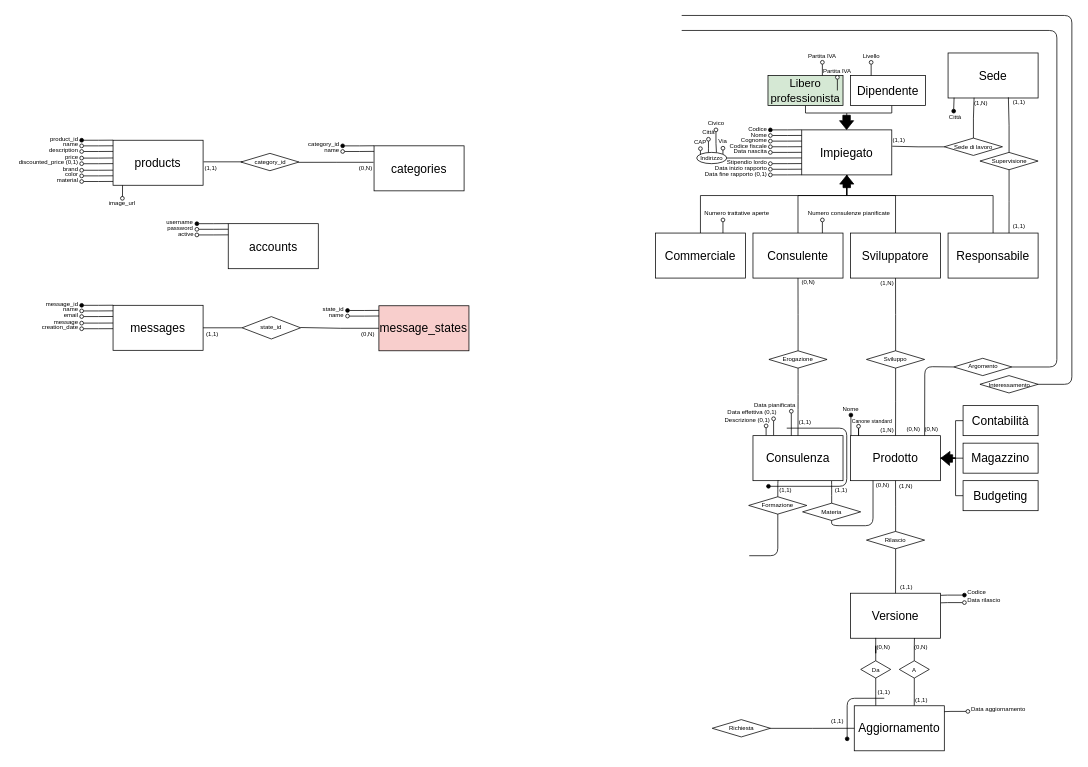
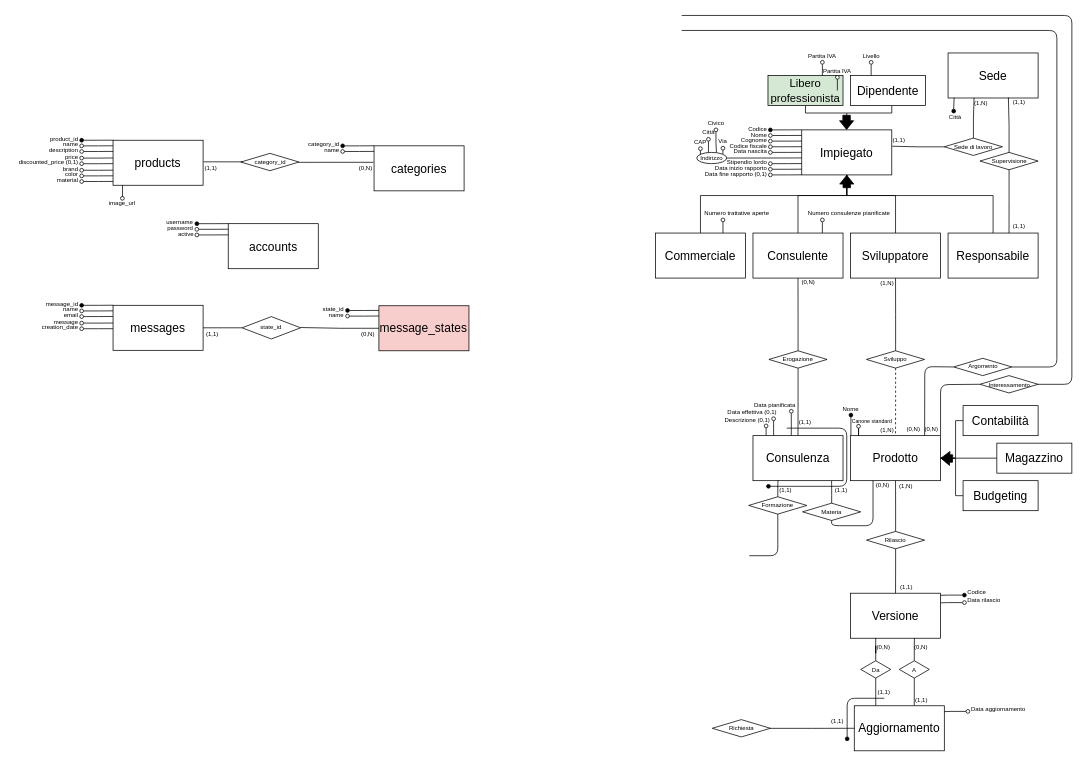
edge "Interessamento" -- "Prodotto": added
edge "Sviluppo" -- "Prodotto": style solid -> dashed
node "Magazzino": moved (1000, 458) -> (1034, 458)
